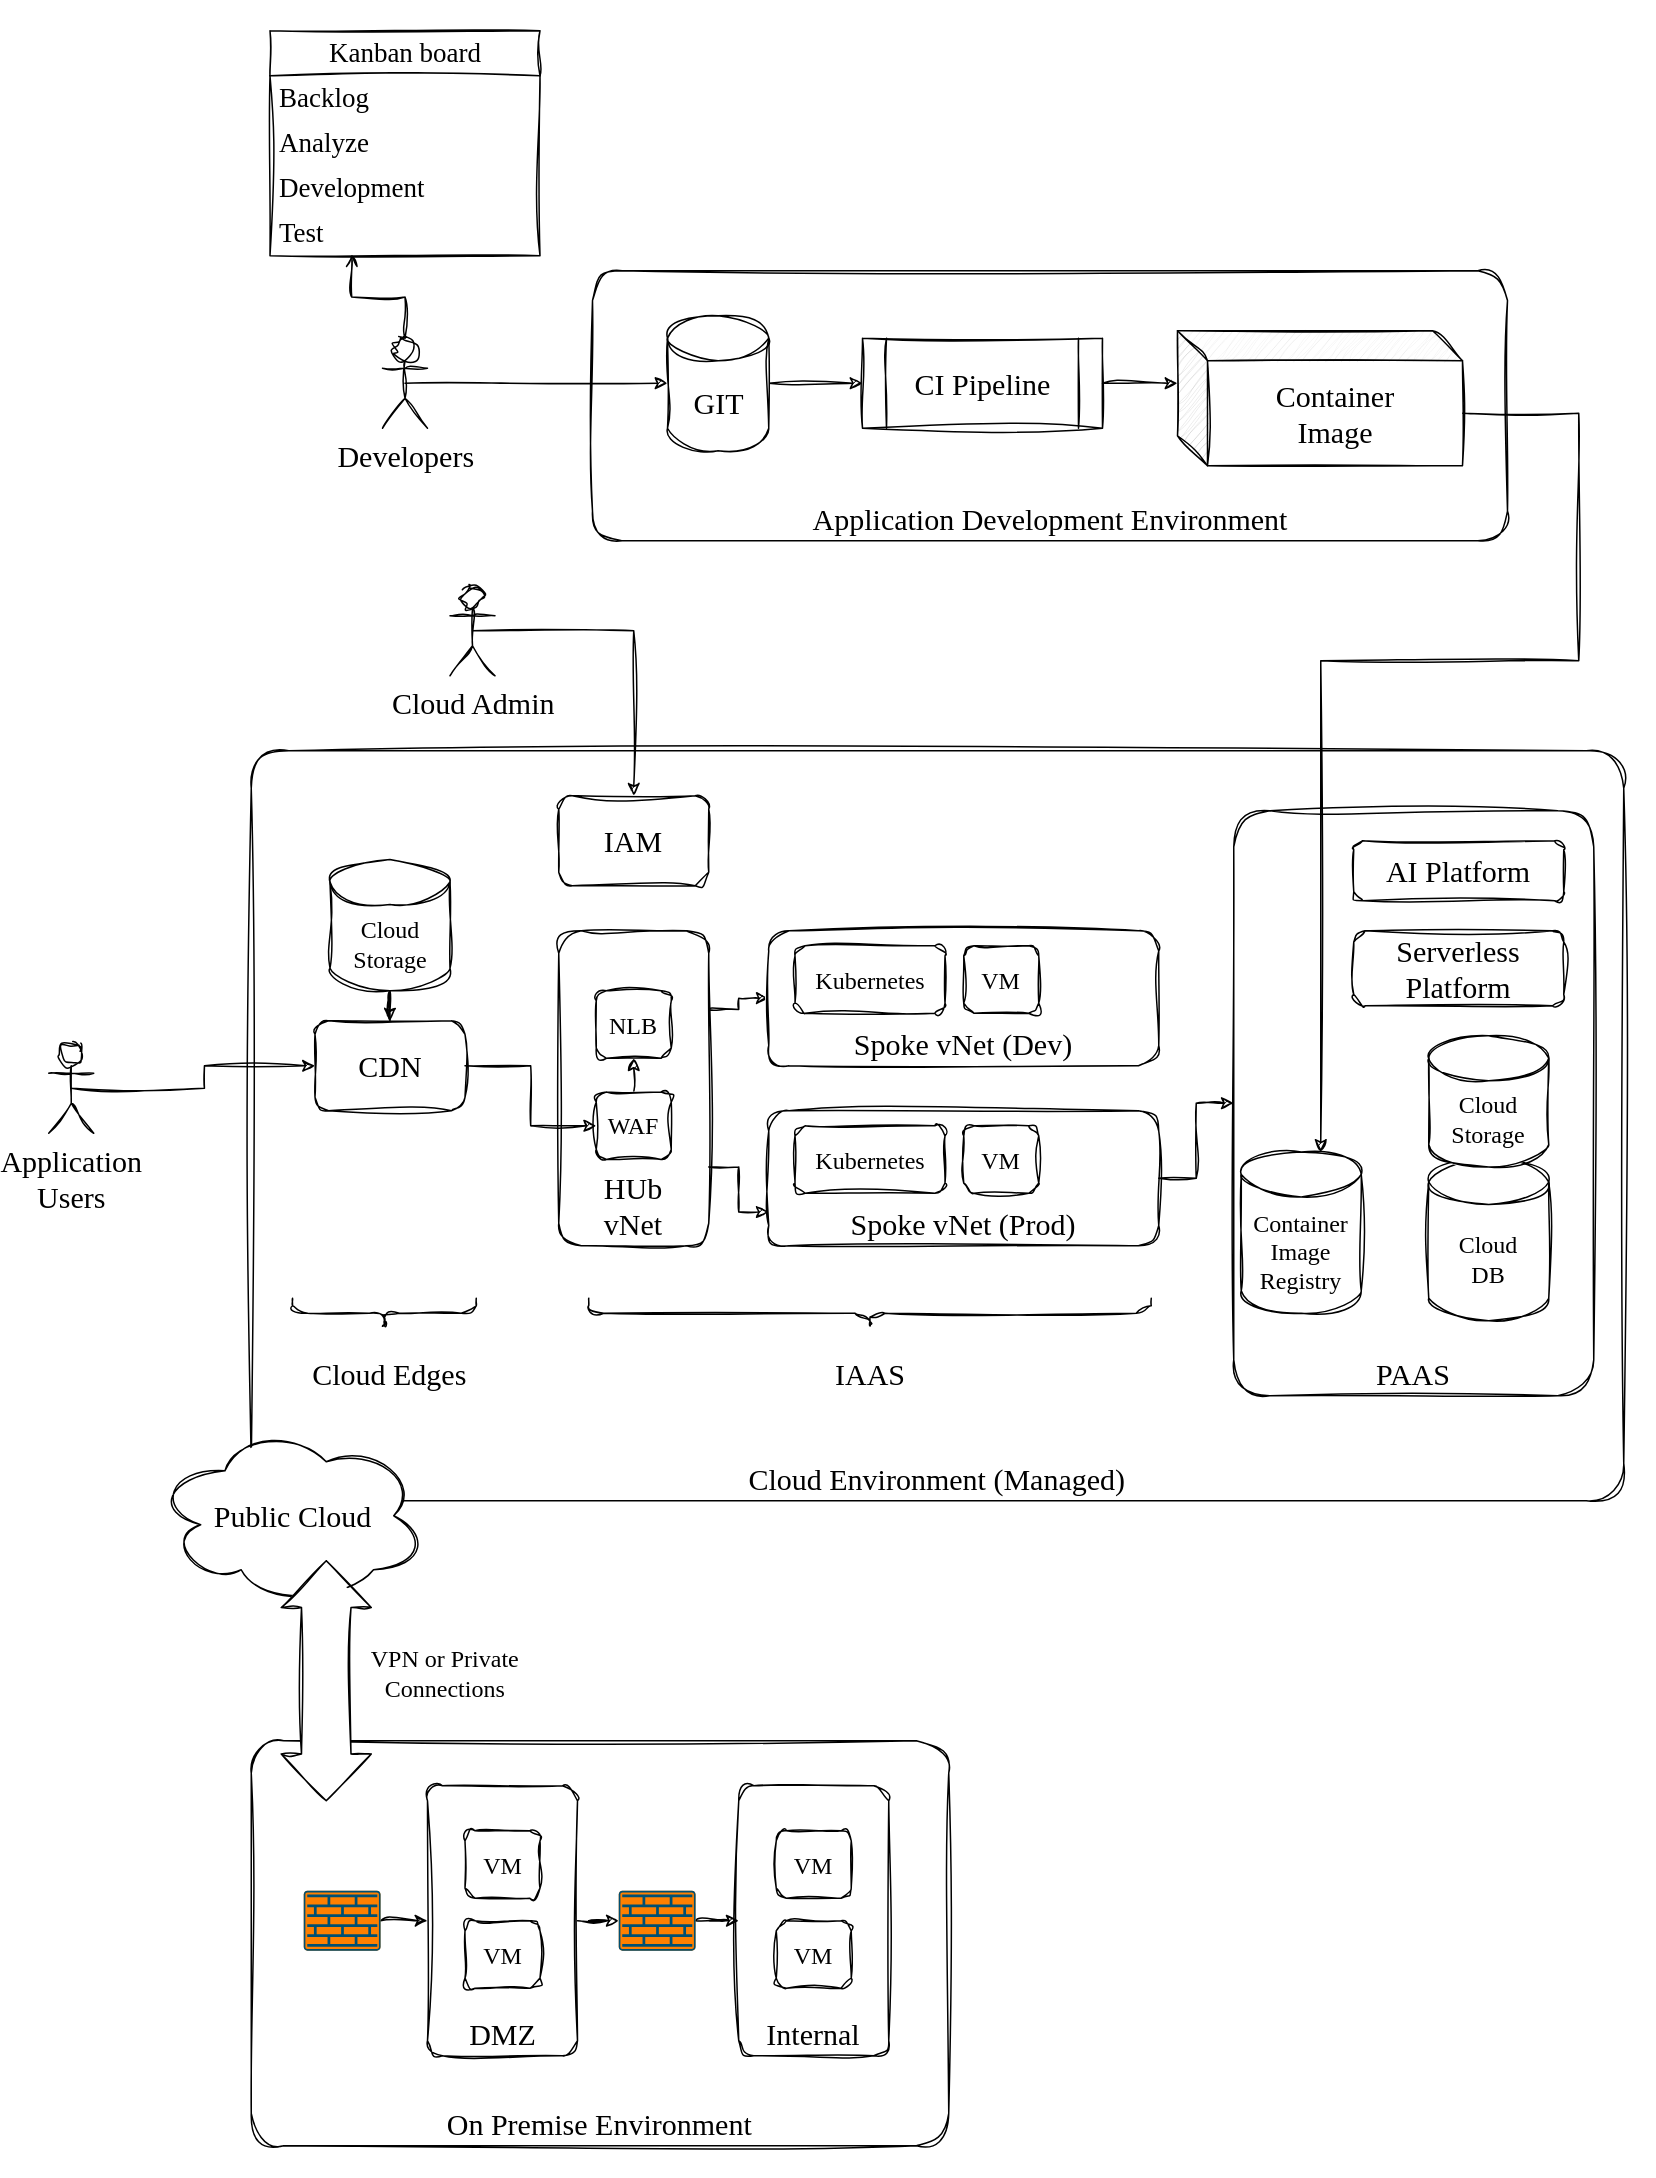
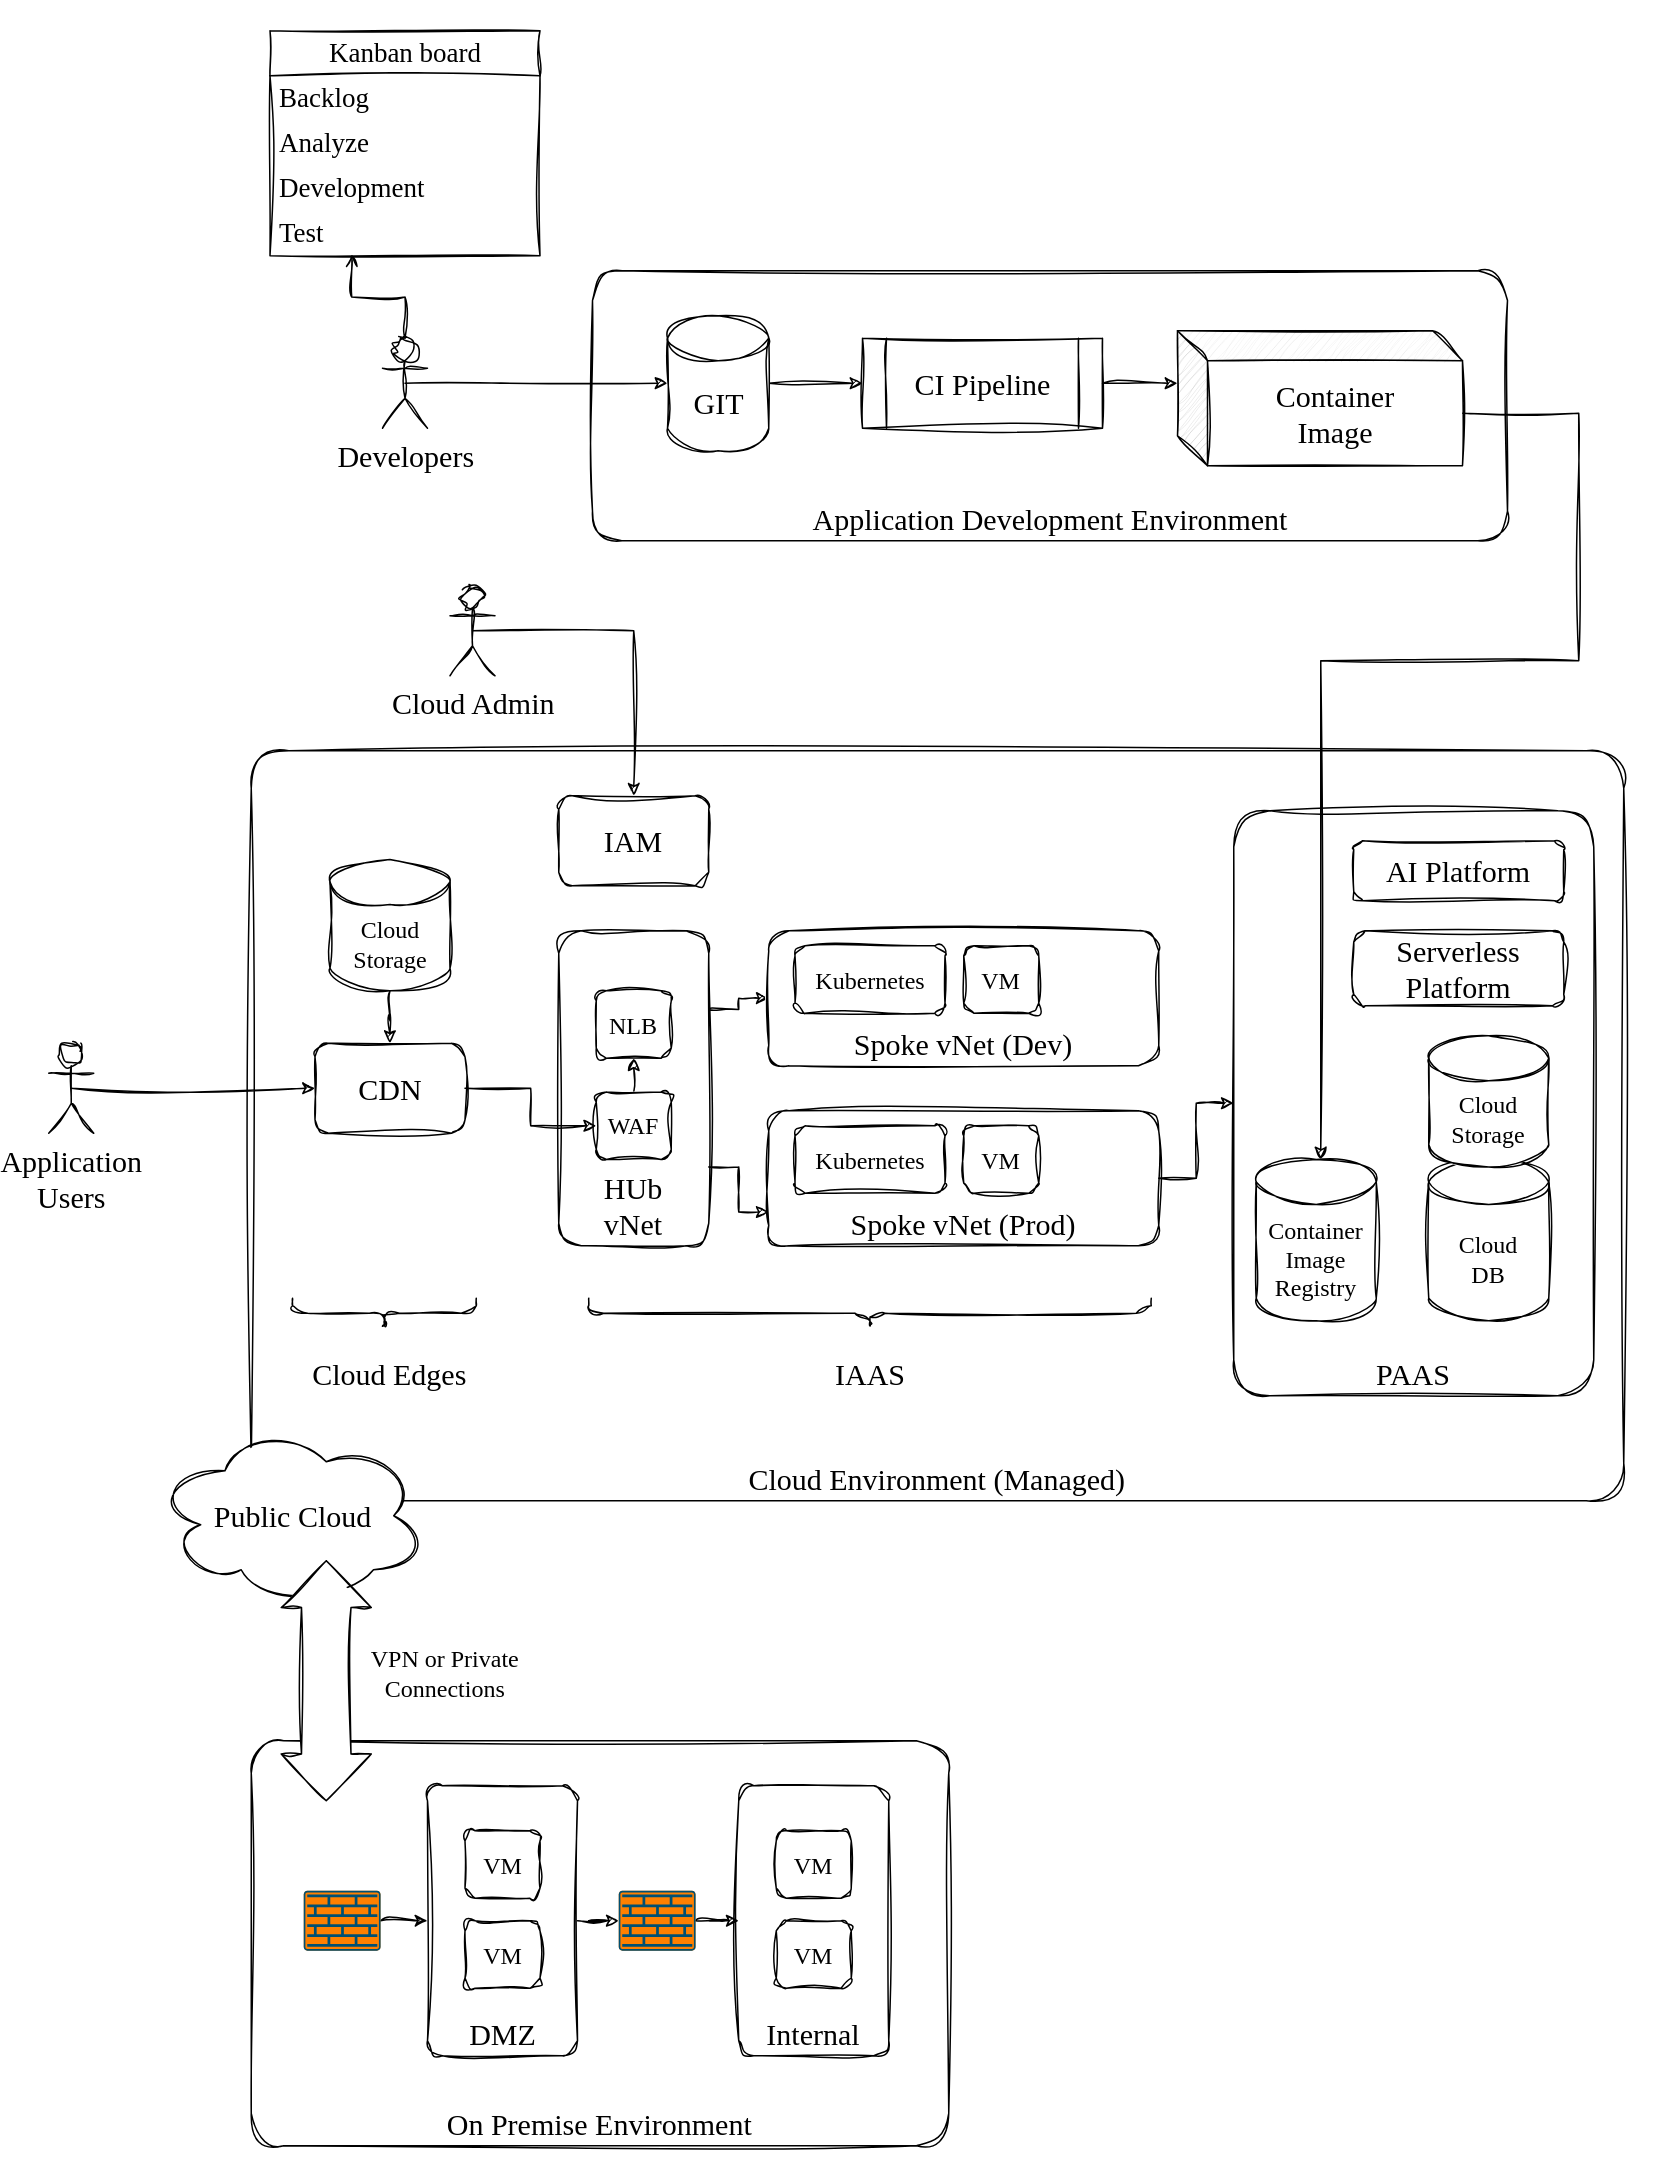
node "CDN": moved (390, 1066) -> (390, 1088)
node "Container Image Registry": moved (1301, 1233) -> (1316, 1240)
